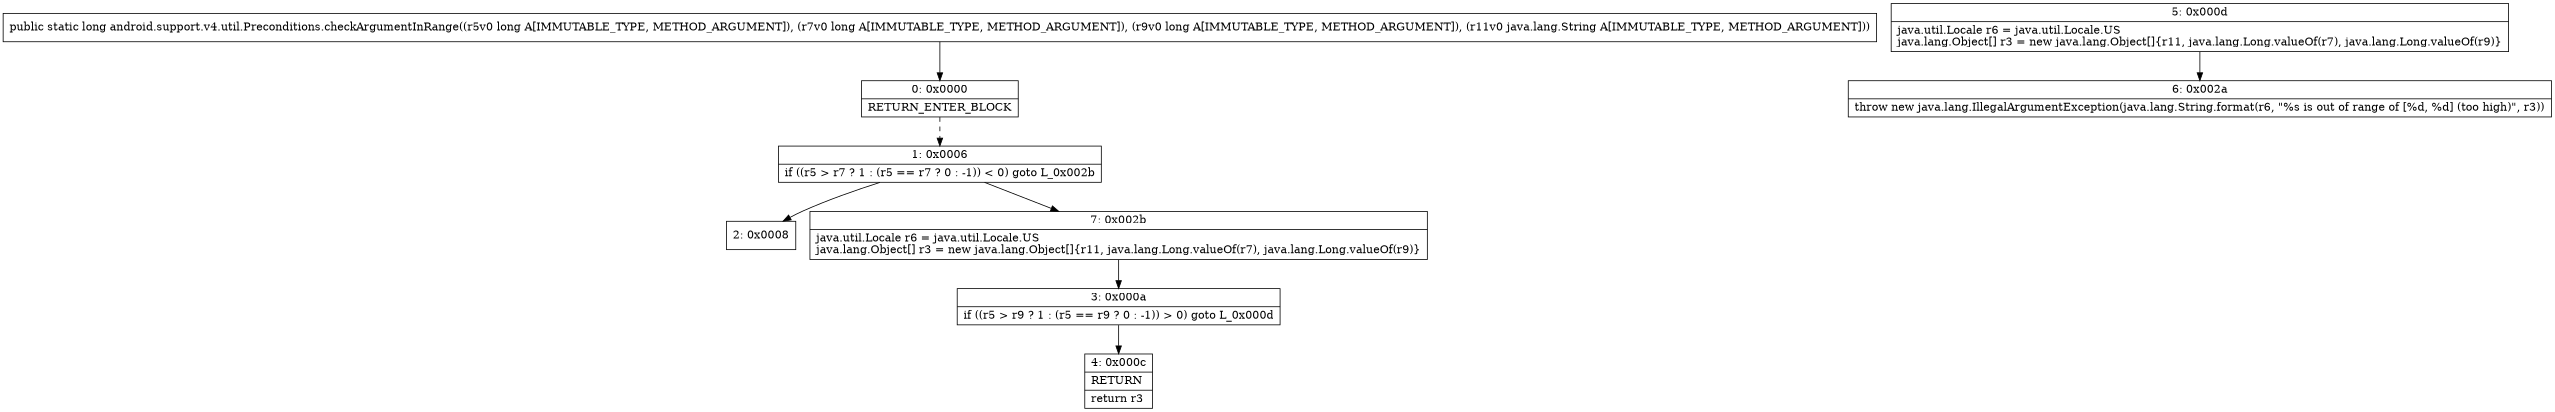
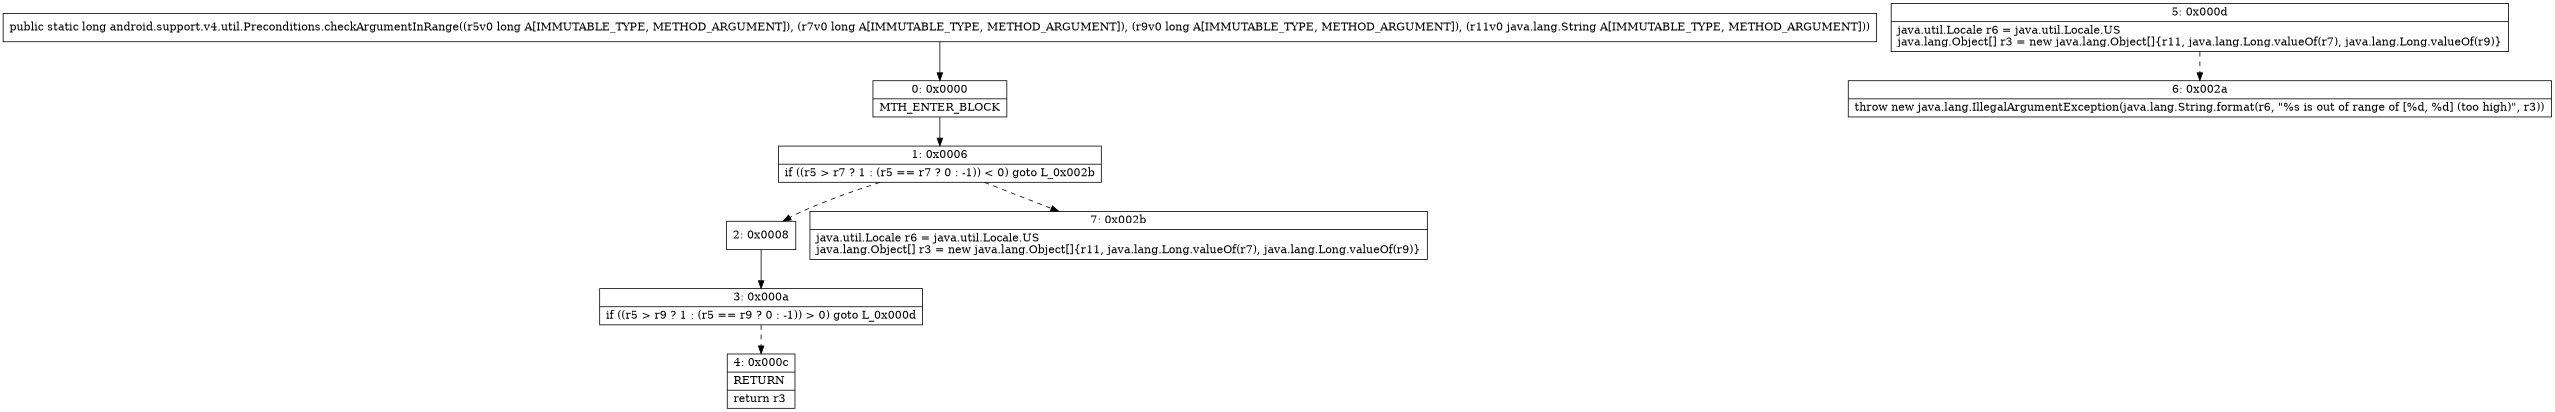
edge "5: 0x000d" -> "6: 0x002a": style solid -> dashed
node "0: 0x0000": text "RETURN_ENTER_BLOCK" -> "MTH_ENTER_BLOCK"
edge "0: 0x0000" -> "1: 0x0006": style dashed -> solid
edge "1: 0x0006" -> "7: 0x002b": style solid -> dashed
edge "1: 0x0006" -> "2: 0x0008": style solid -> dashed
edge "7: 0x002b" -> "3: 0x000a": now "2: 0x0008" -> "3: 0x000a"
edge "3: 0x000a" -> "4: 0x000c": style solid -> dashed
